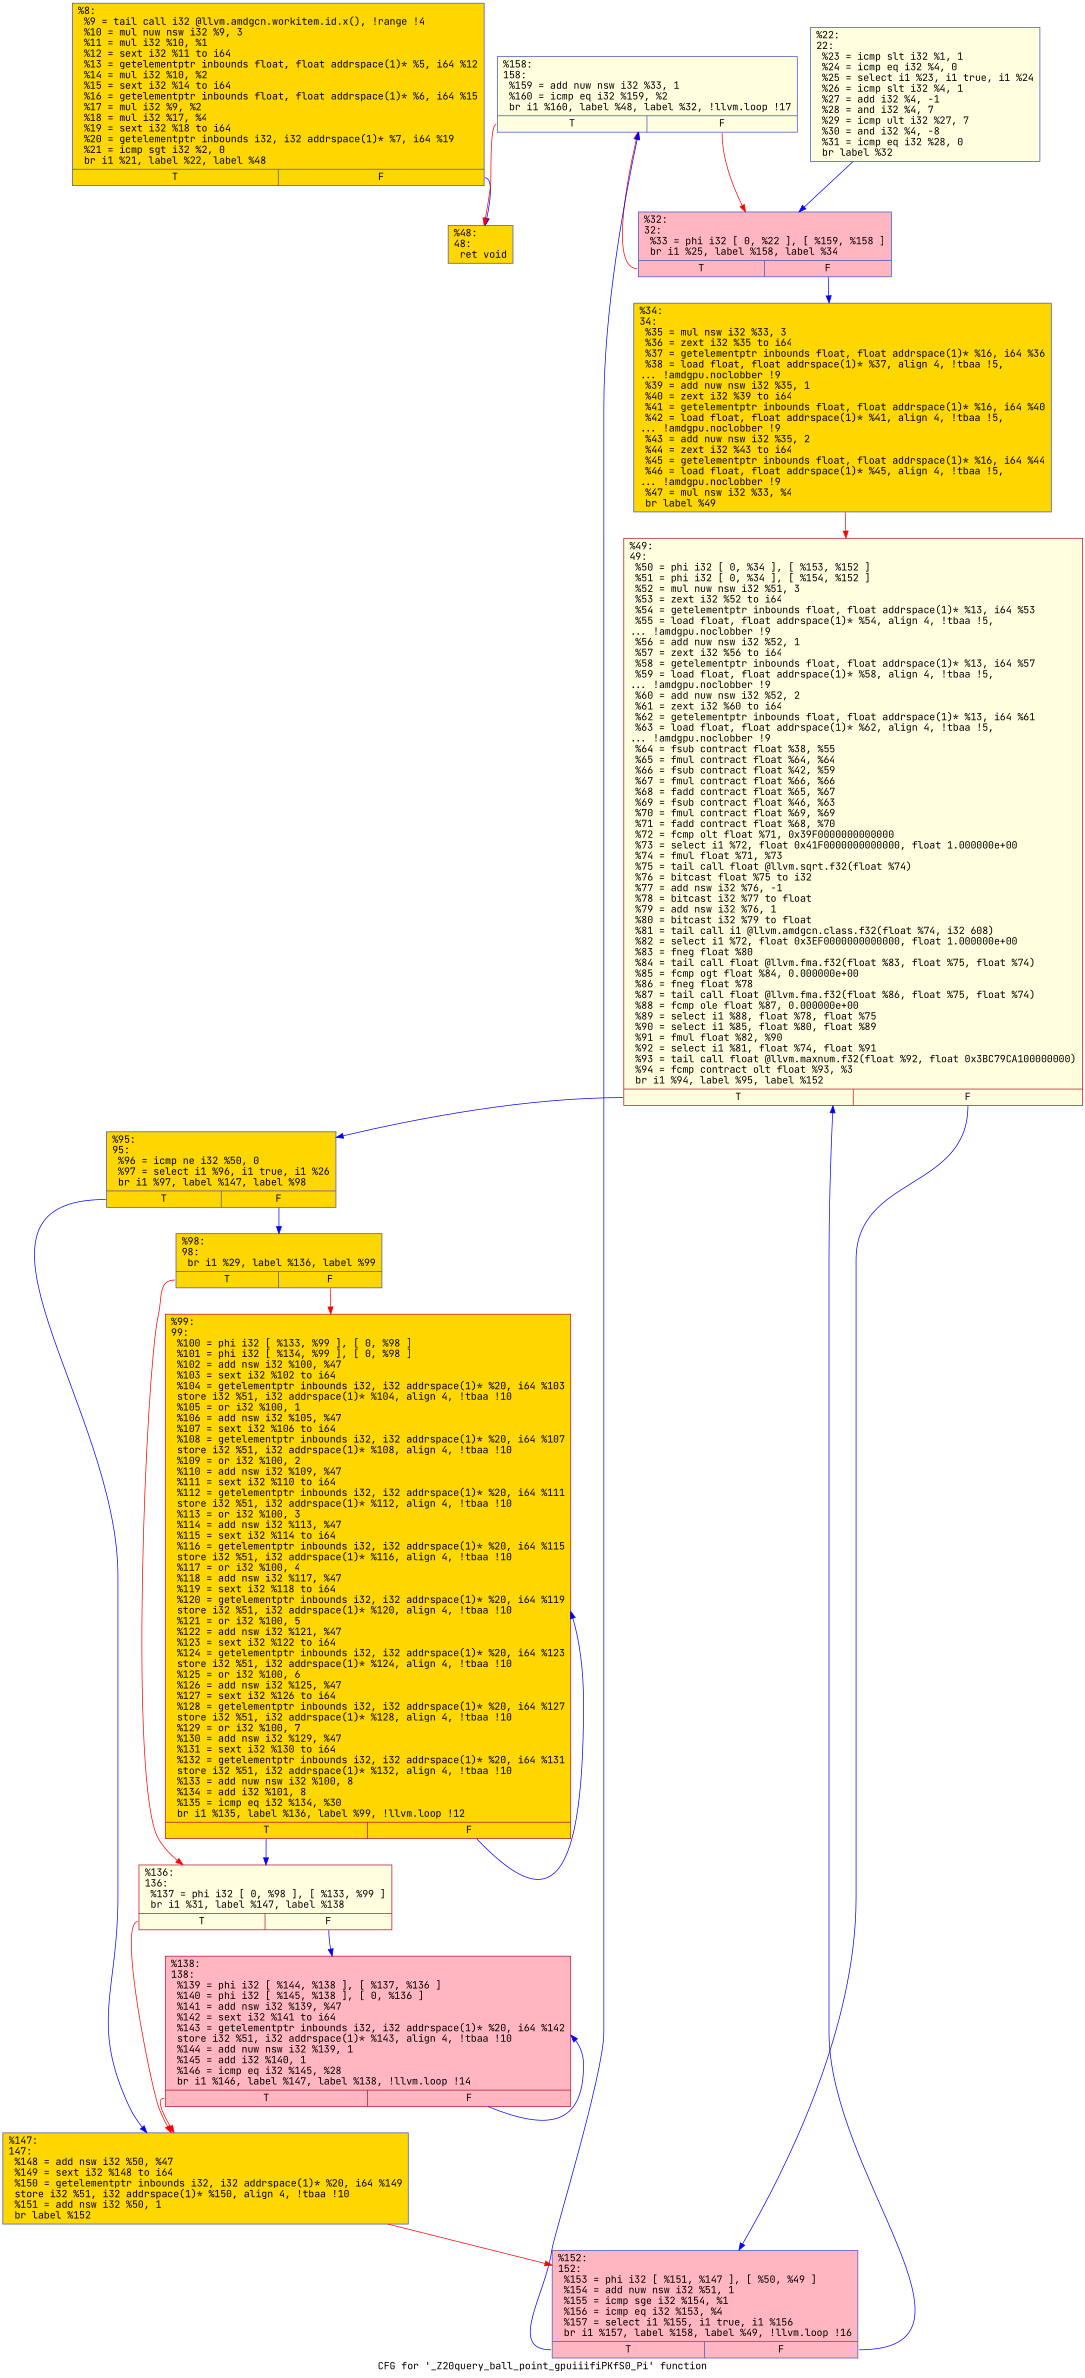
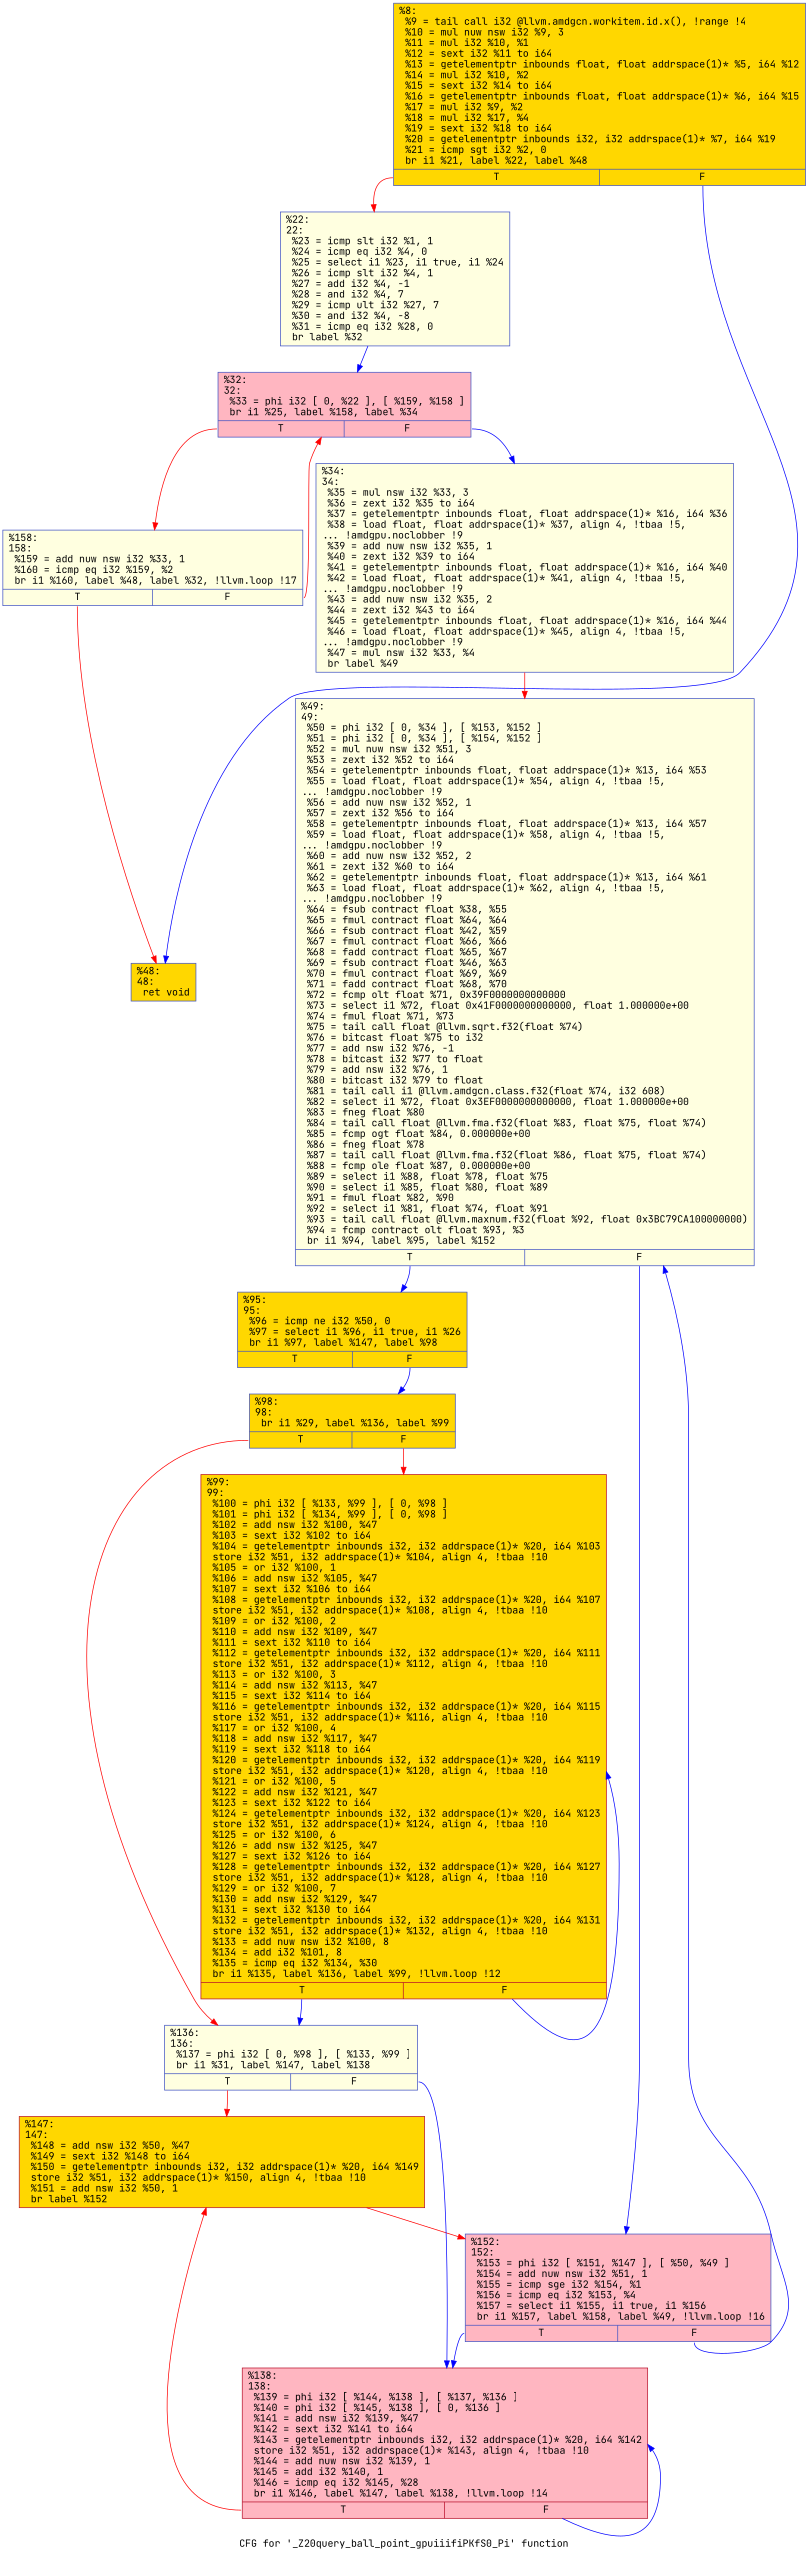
edge "%8:" -> "%22:": added
node "%34:": fillcolor gold -> lightyellow
node "%49:": color #b70d28ff -> #3d50c3ff
edge "%152:" -> "%158:": now "%152:" -> "%138:"
edge "%95:" -> "%147:": removed
node "%136:": color #b70d28ff -> #3d50c3ff
node "%147:": color #3d50c3ff -> #b70d28ff
